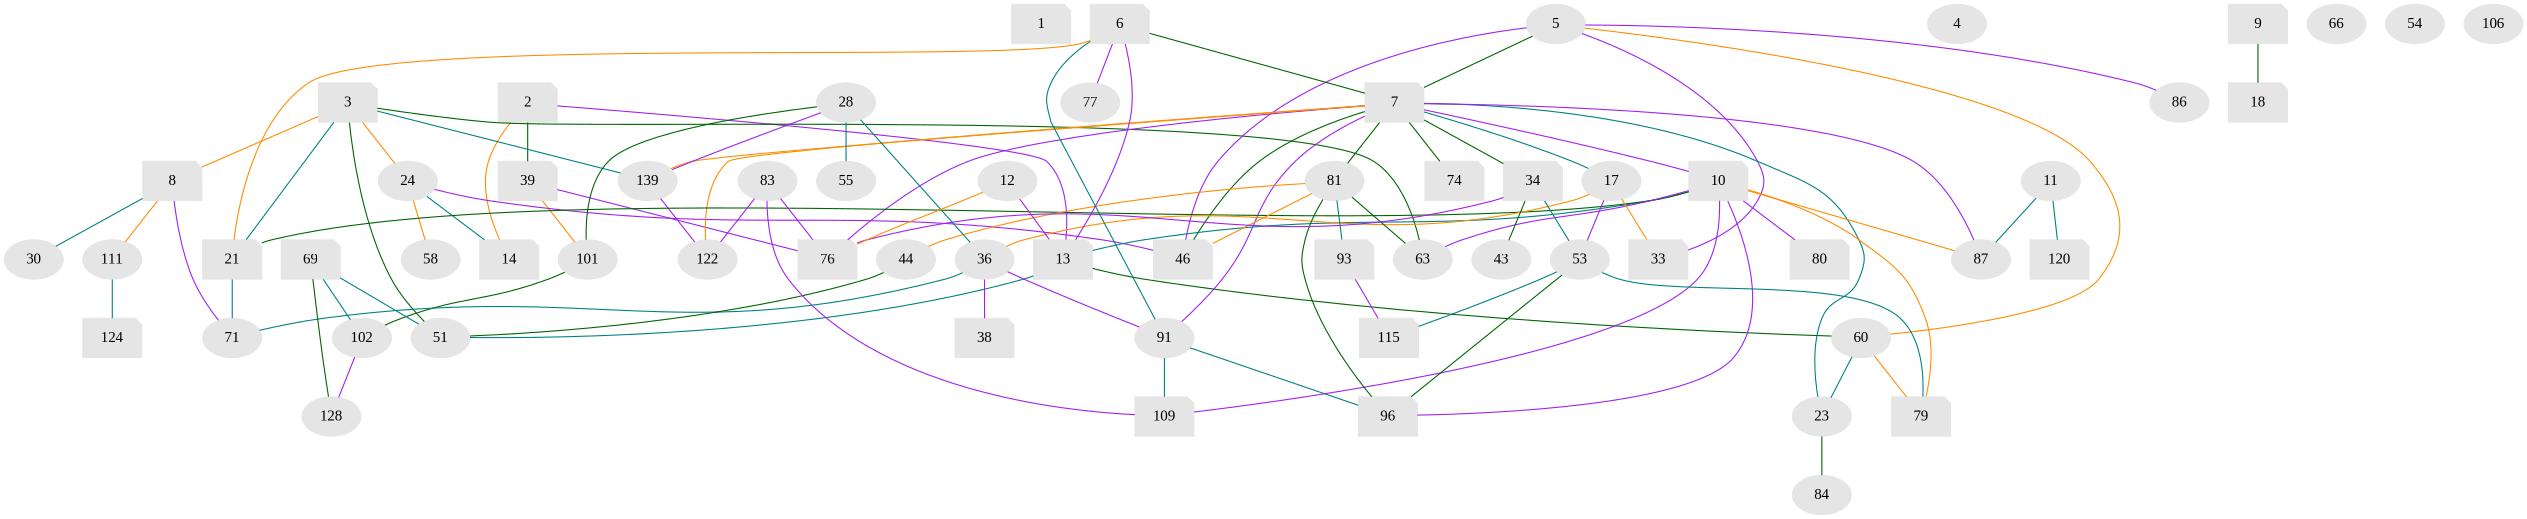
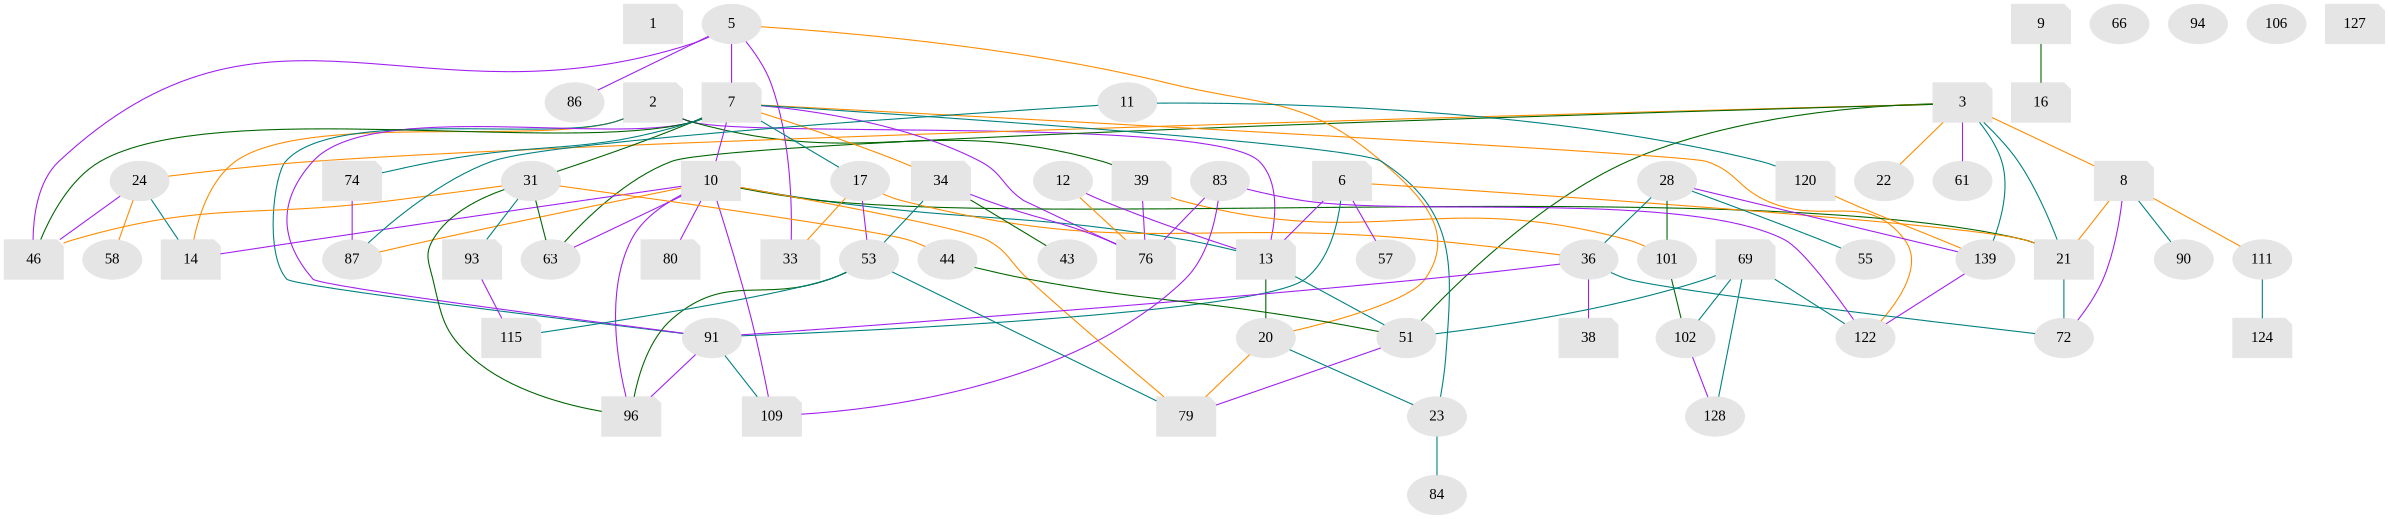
node "4": removed
node "127": added
node "54": label "54" -> "94"
edge "5" -- "7": color darkgreen -> purple
edge "6" -- "7": removed
node "77": label "77" -> "57"
node "18": label "18" -> "16"
edge "7" -- "87": now "74" -- "87"
edge "7" -- "139": now "120" -- "139"
edge "7" -- "74": color darkgreen -> teal
edge "7" -- "34": color darkgreen -> darkorange
node "81": label "81" -> "31"
node "22": added
node "61": added
edge "10" -- "14": added
edge "8" -- "21": added
edge "2" -- "91": added
node "30": label "30" -> "90"
edge "69" -- "122": added
node "71": label "71" -> "72"
edge "69" -- "128": color darkgreen -> teal
node "60": label "60" -> "20"
edge "91" -- "96": color teal -> purple
edge "51" -- "79": added
edge "23" -- "84": color darkgreen -> teal
